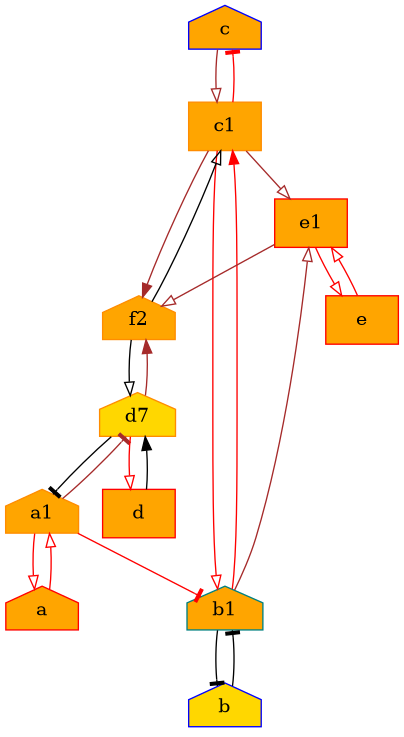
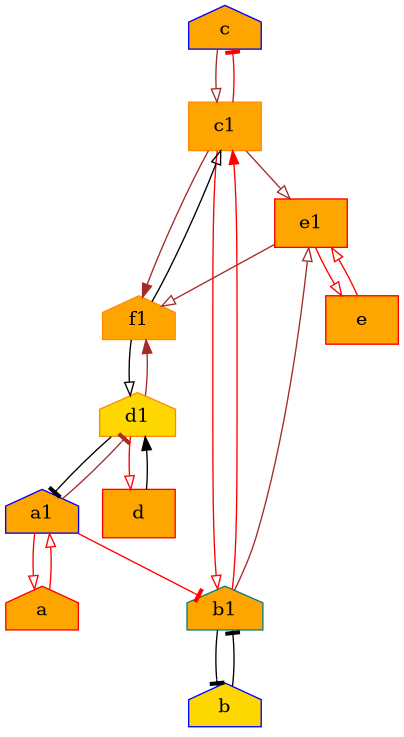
node "f2": label "f2" -> "f1"
node "d7": label "d7" -> "d1"
node "a1": color darkorange -> blue
